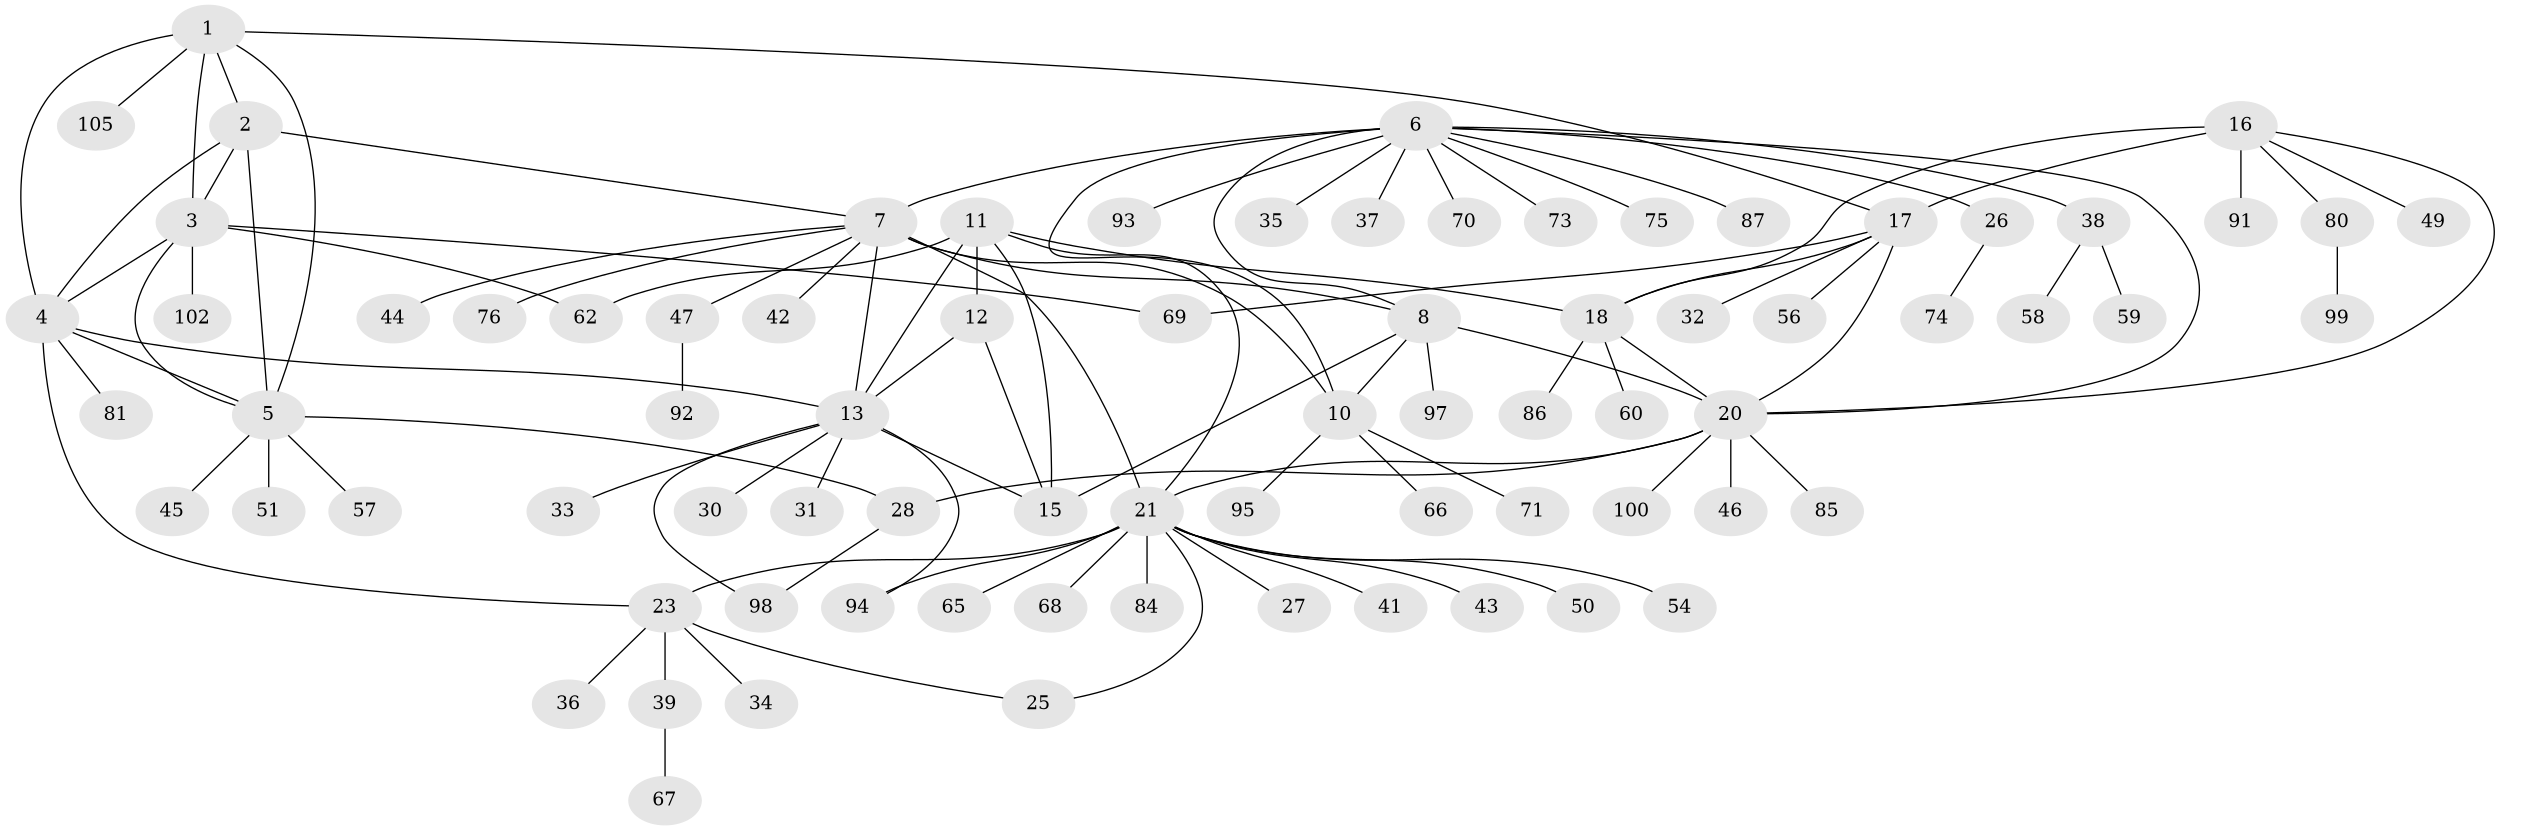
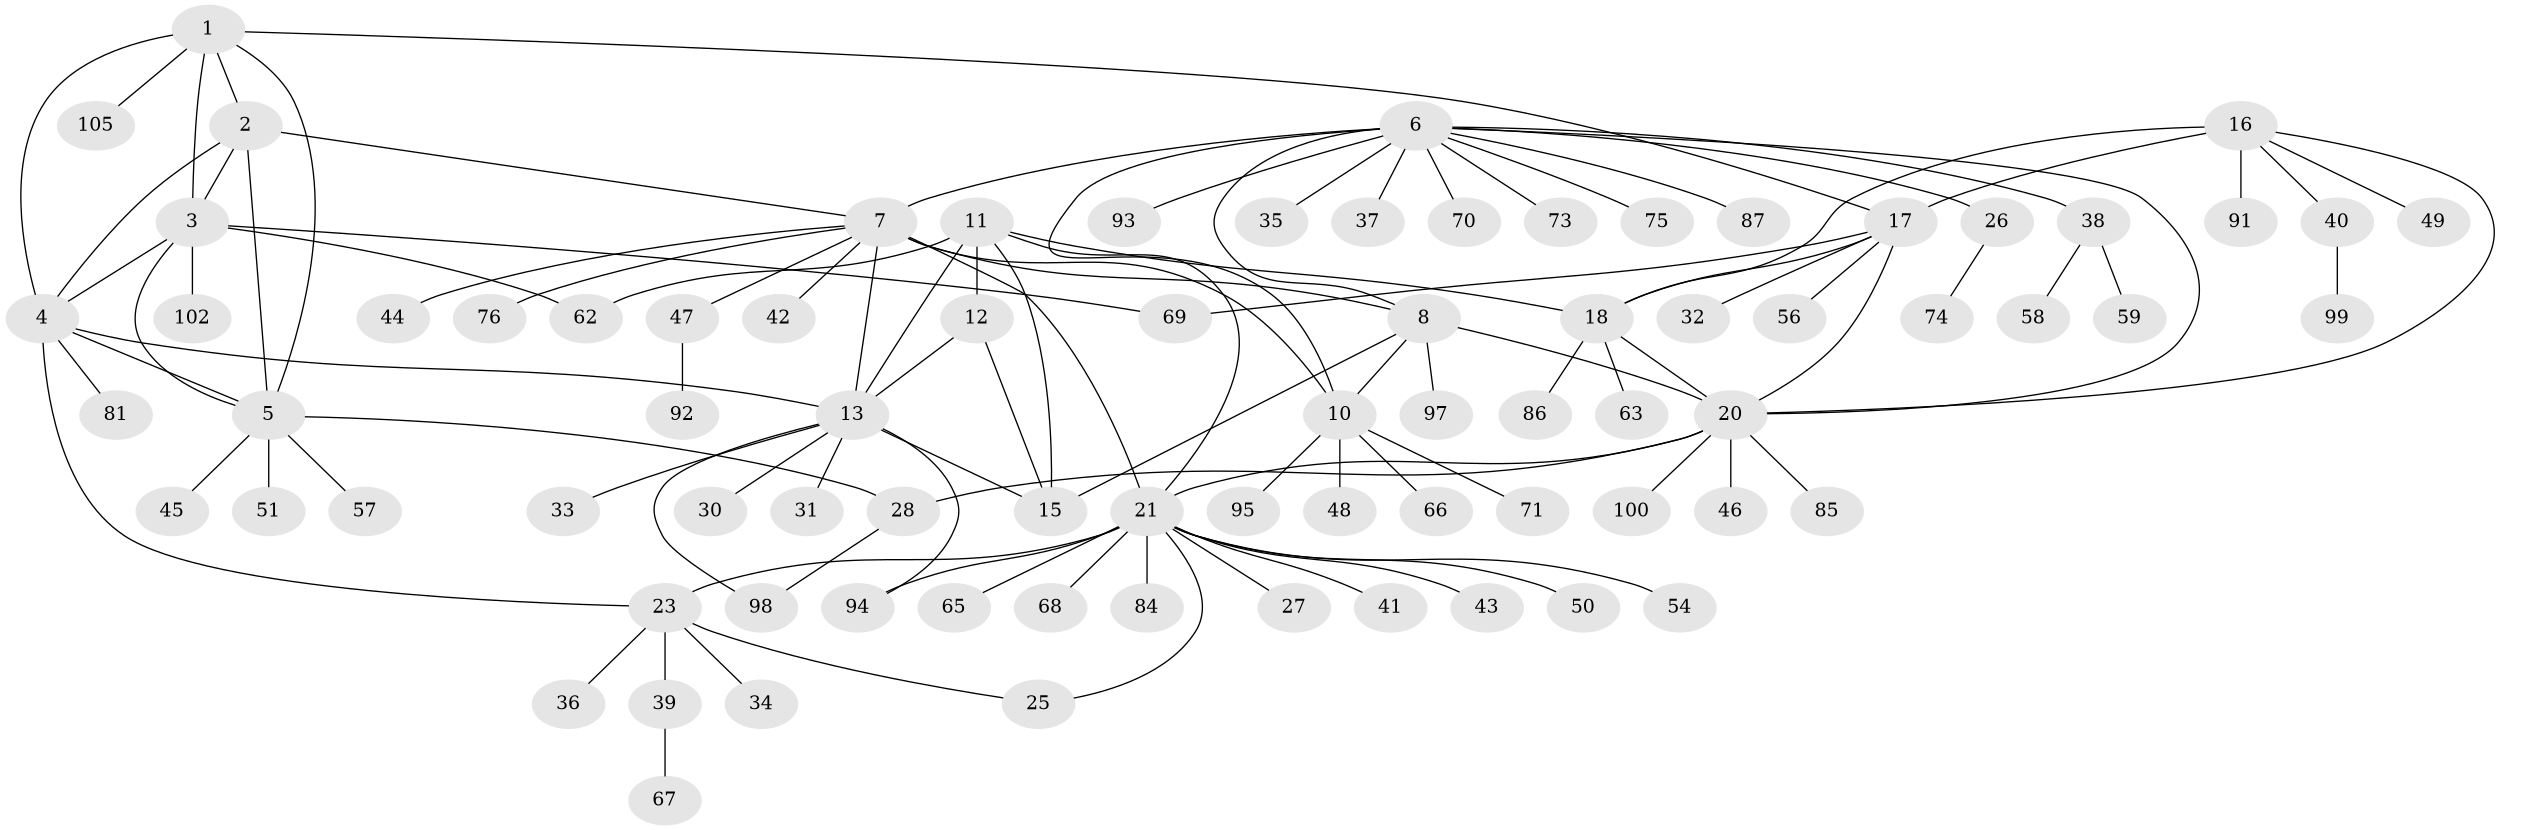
node "80": label "80" -> "40"
node "60": label "60" -> "63"
node "48": added
